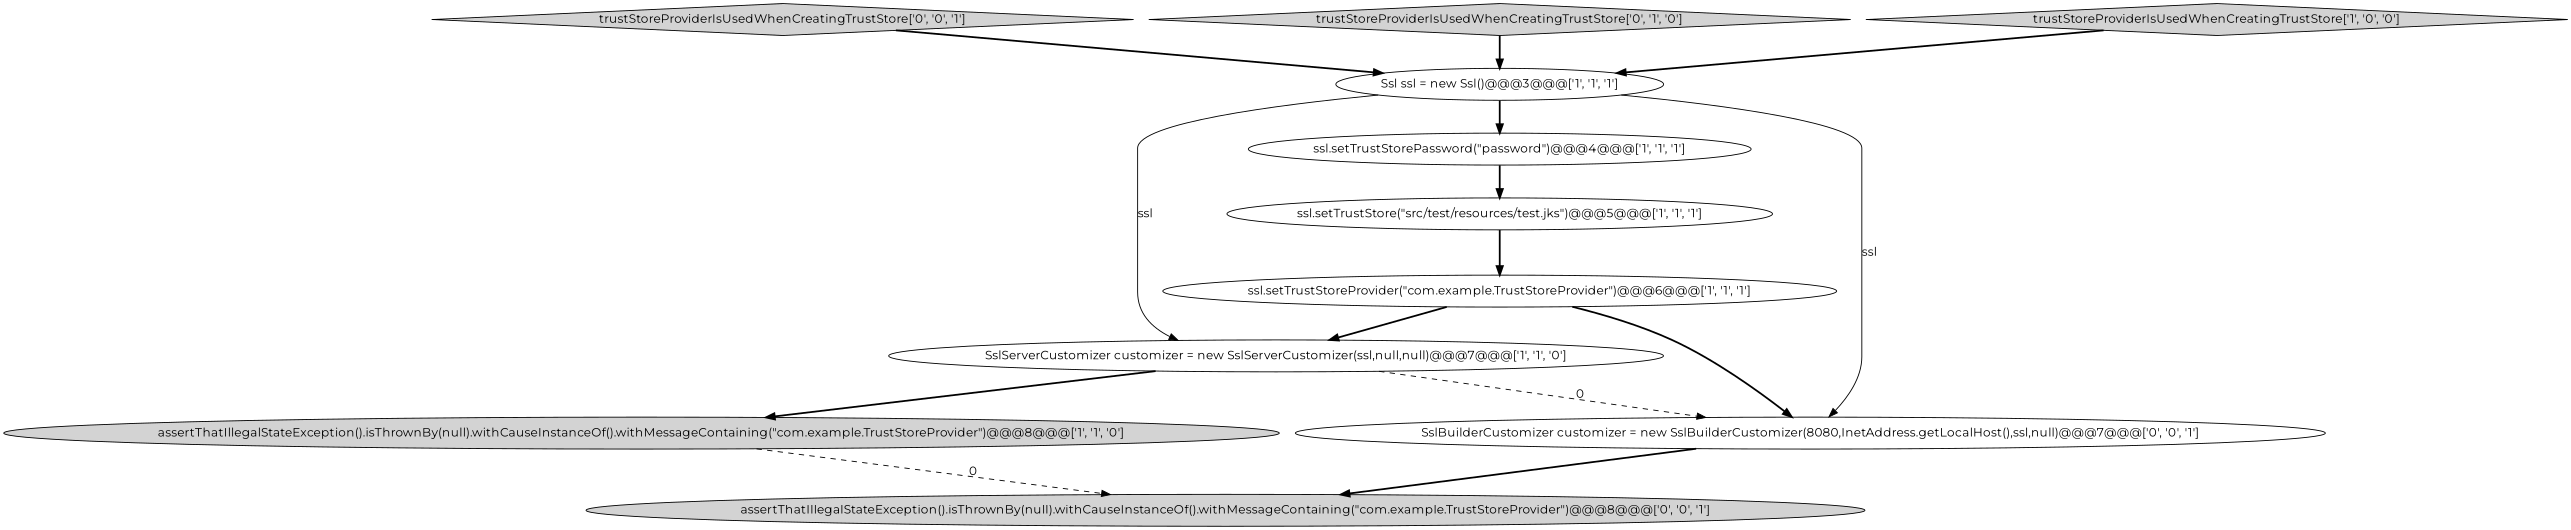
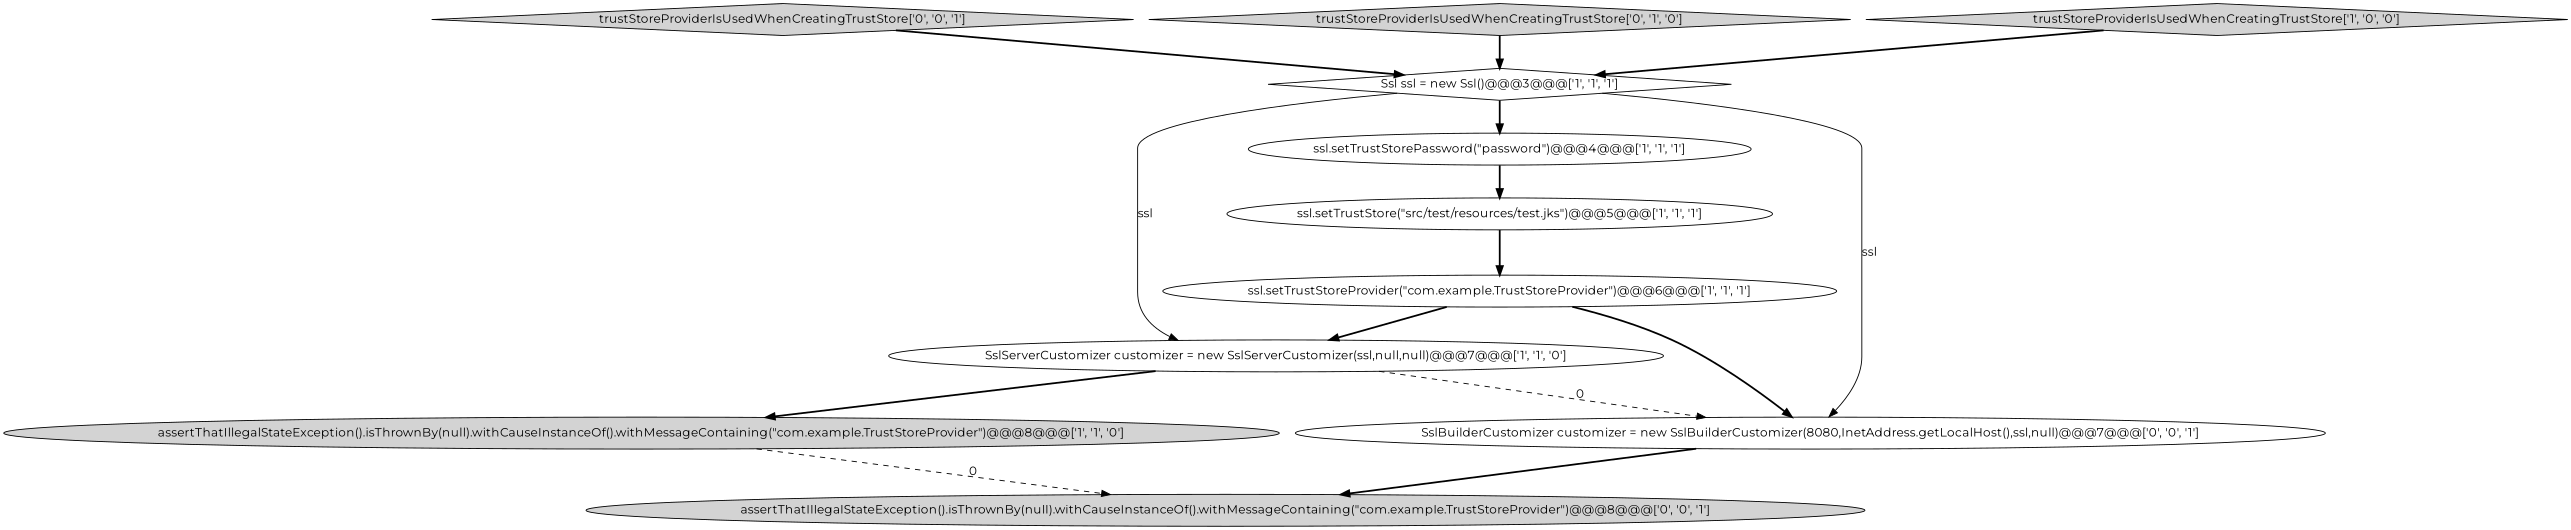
node "Ssl ssl = new Ssl()@@@3@@@['1', '1', '1']": shape ellipse -> diamond
